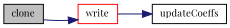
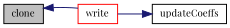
edge "clone" -> "write": reversed
